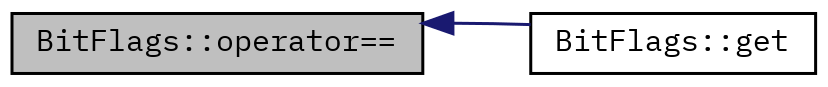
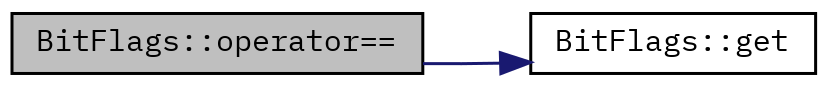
edge "BitFlags::get" -> "BitFlags::operator==": reversed
